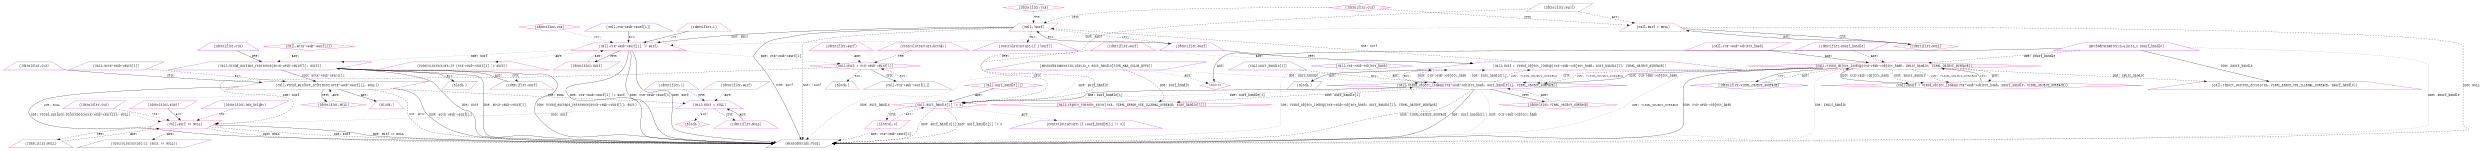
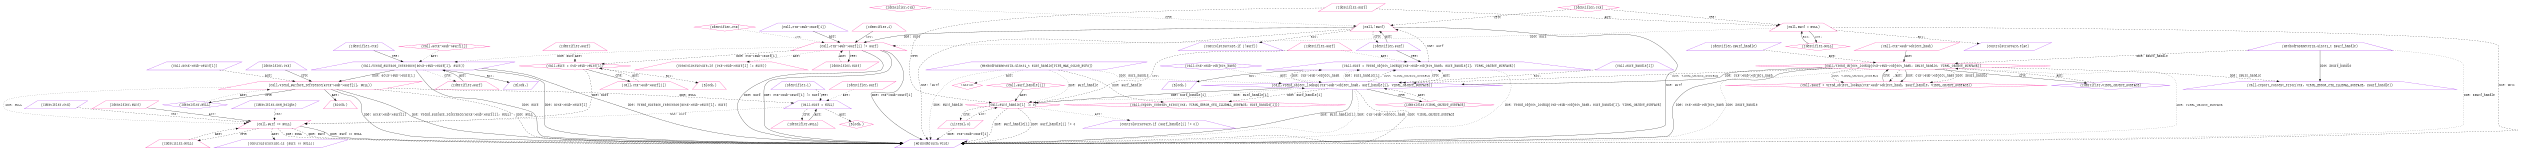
node "(Call,!surf)": shape parallelogram -> trapezium
node "(ControlStructure,break;)": removed
node "(ControlStructure,else)": added
edge "(MethodParameterIn,uint32_t zsurf_handle)" -> "1000101": removed, label "AST:"
edge "(Call,ctx->sub->surf[i] != surf)" -> "(Call,surf = ctx->sub->surf[i])": style dotted -> dashed
